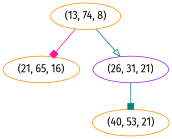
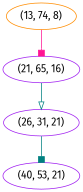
edge "(13, 74, 8)" -> "(26, 31, 21)": now "(21, 65, 16)" -> "(26, 31, 21)"
node "(21, 65, 16)": color darkorange -> purple
node "(40, 53, 21)": color darkorange -> purple
